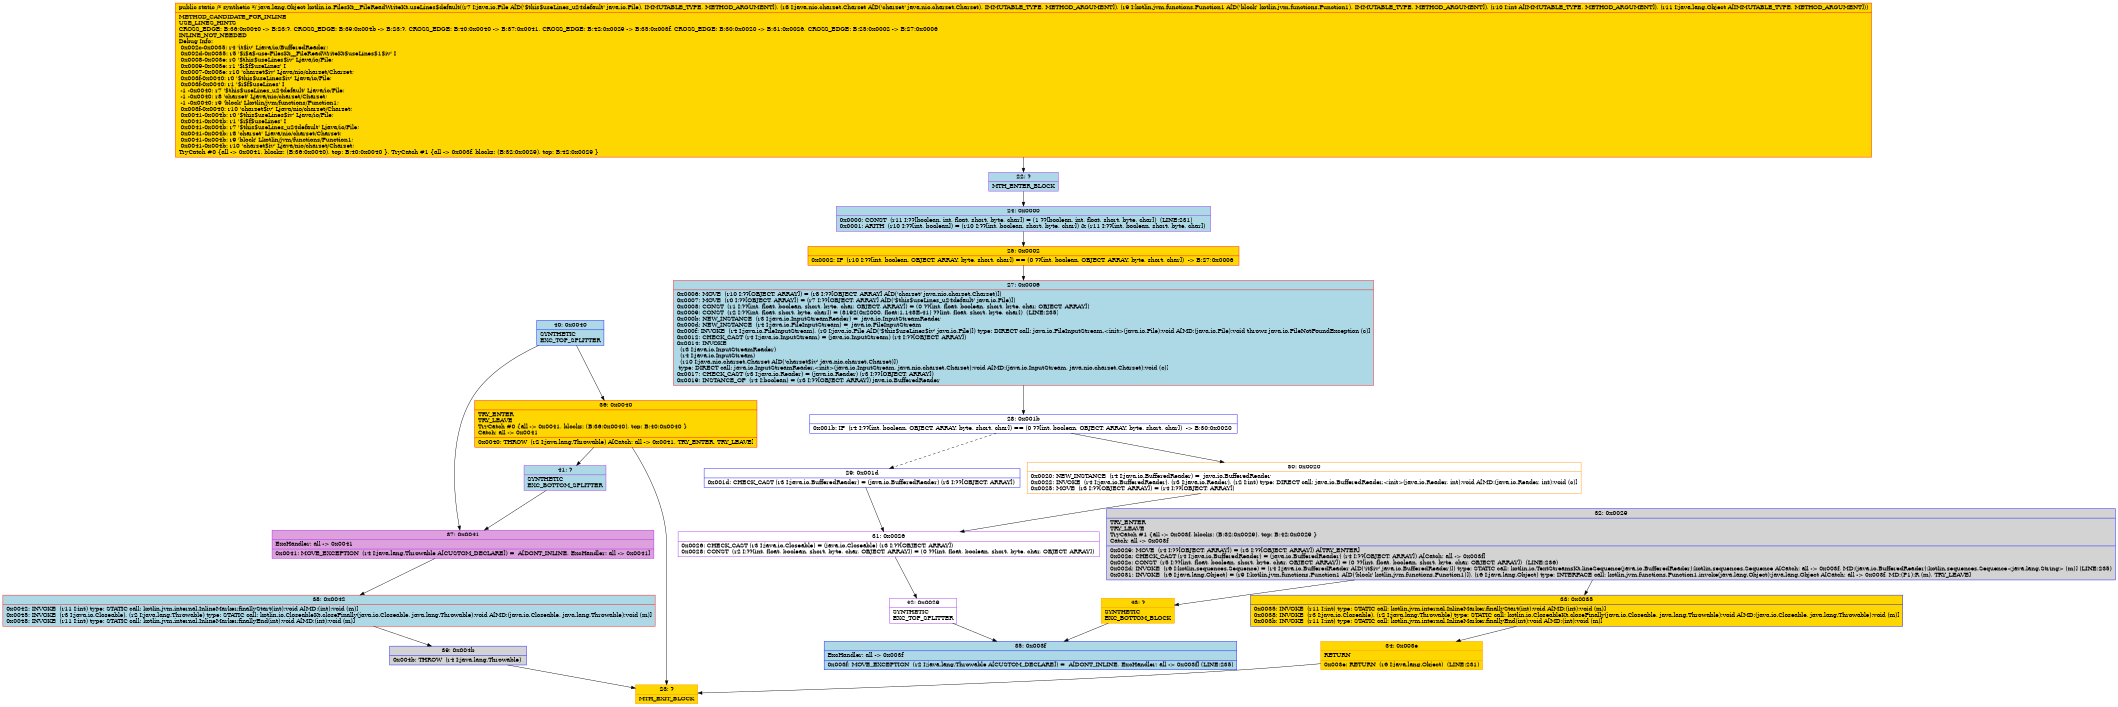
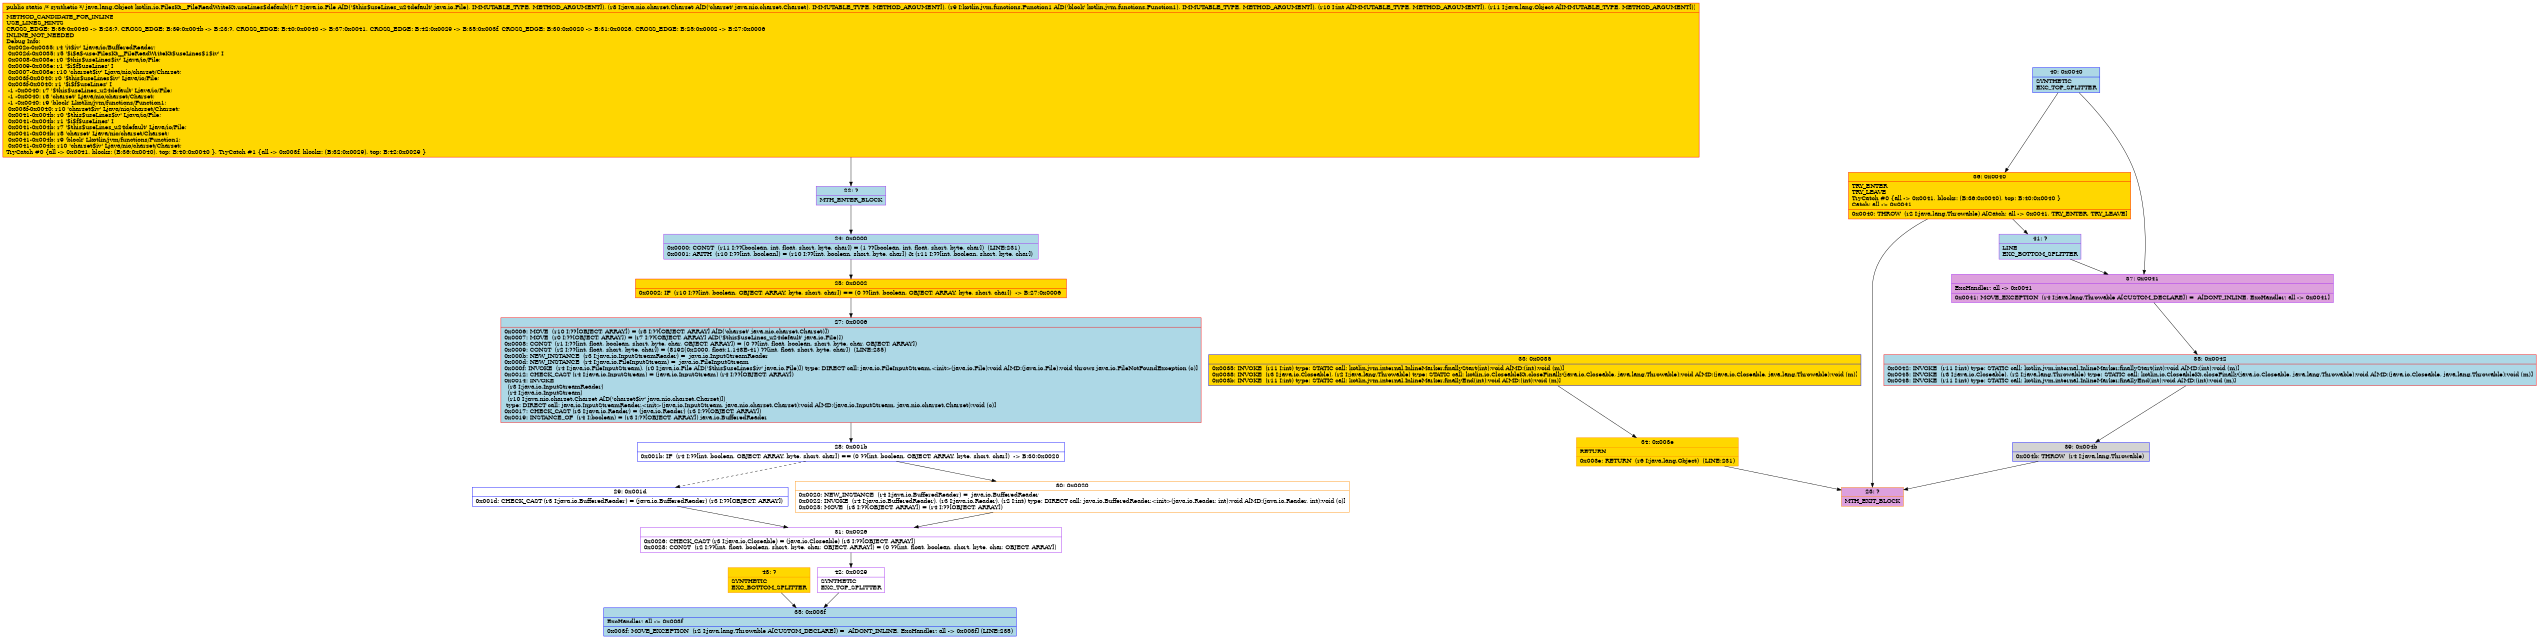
node "41: ?": text "SYNTHETIC" -> "LINE"
node "32: 0x0029": removed
node "43: ?": text "EXC_BOTTOM_BLOCK" -> "EXC_BOTTOM_SPLITTER"
node "23: ?": fillcolor gold -> plum
